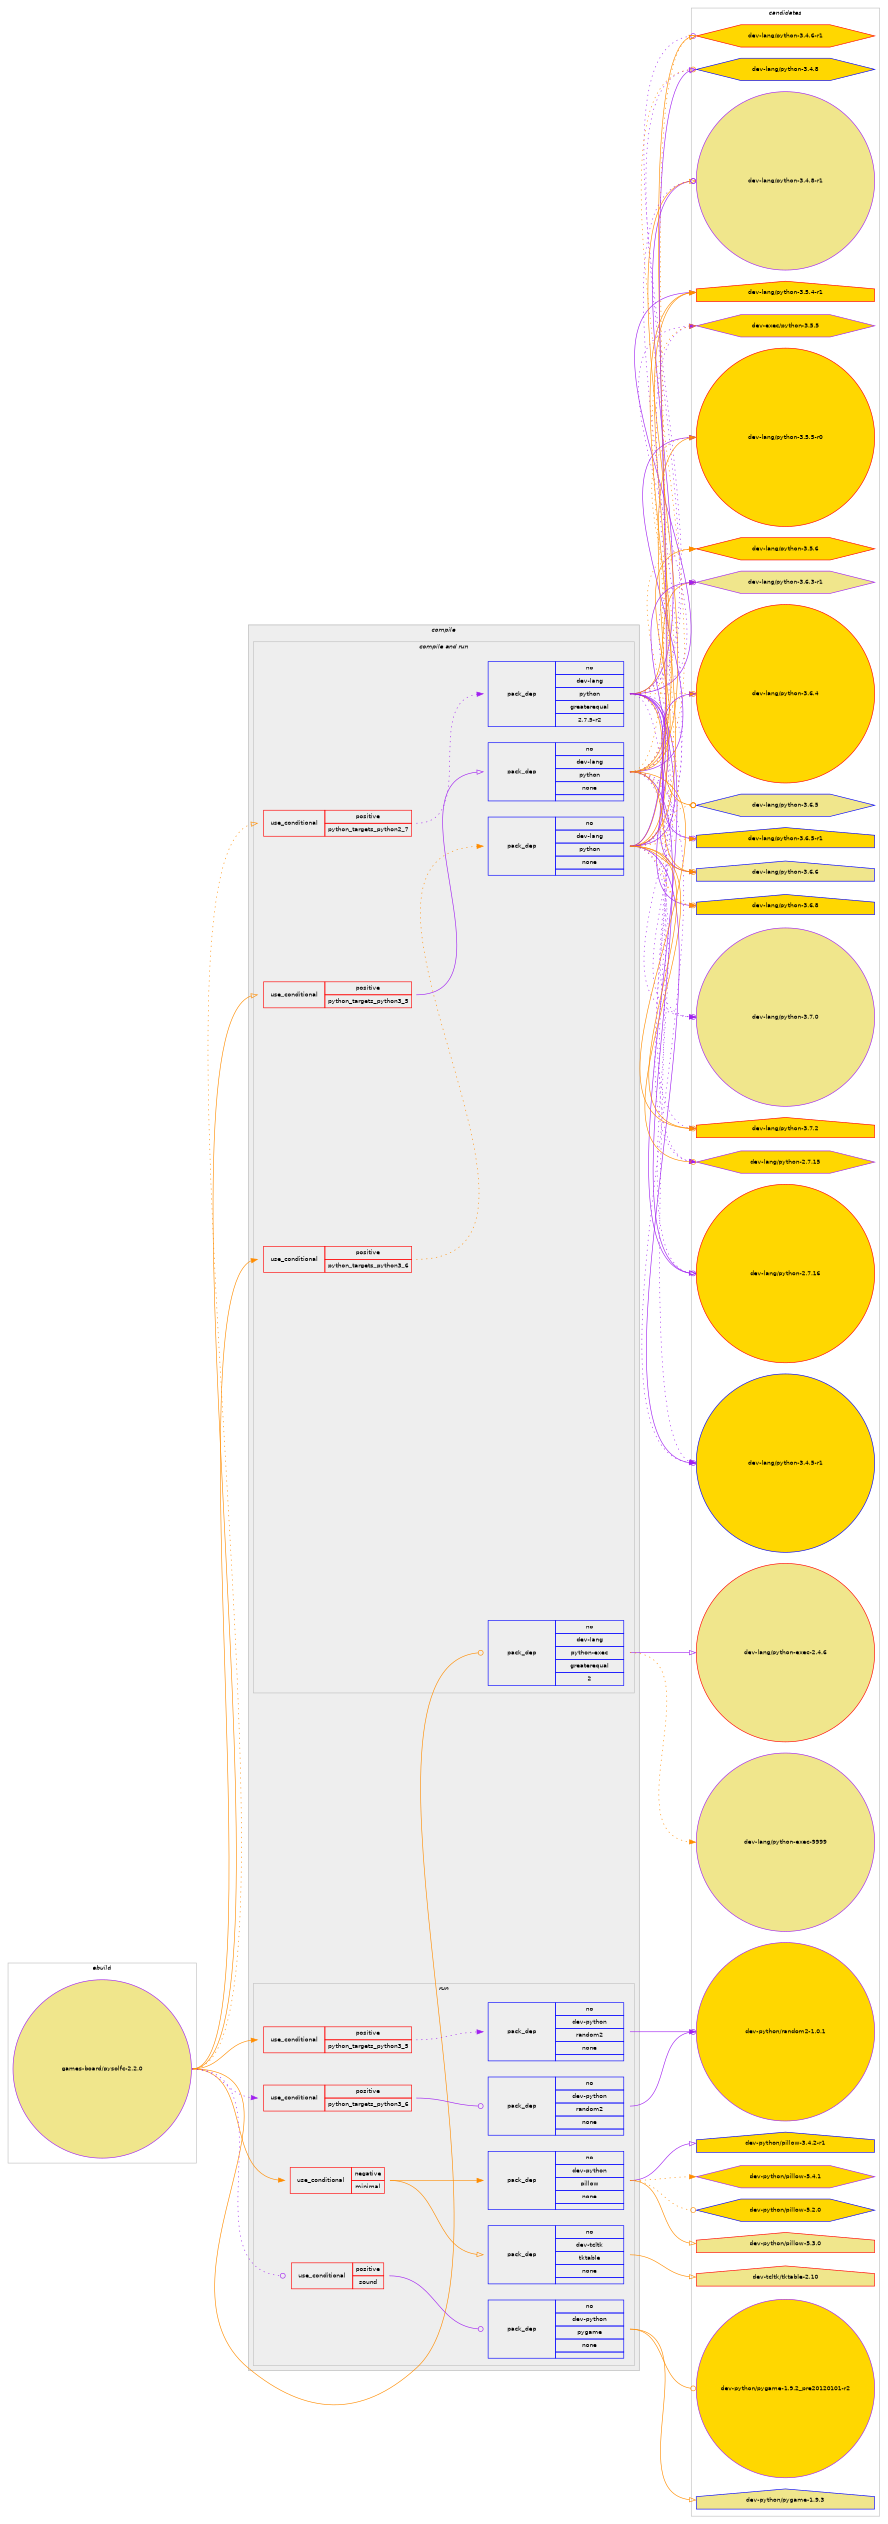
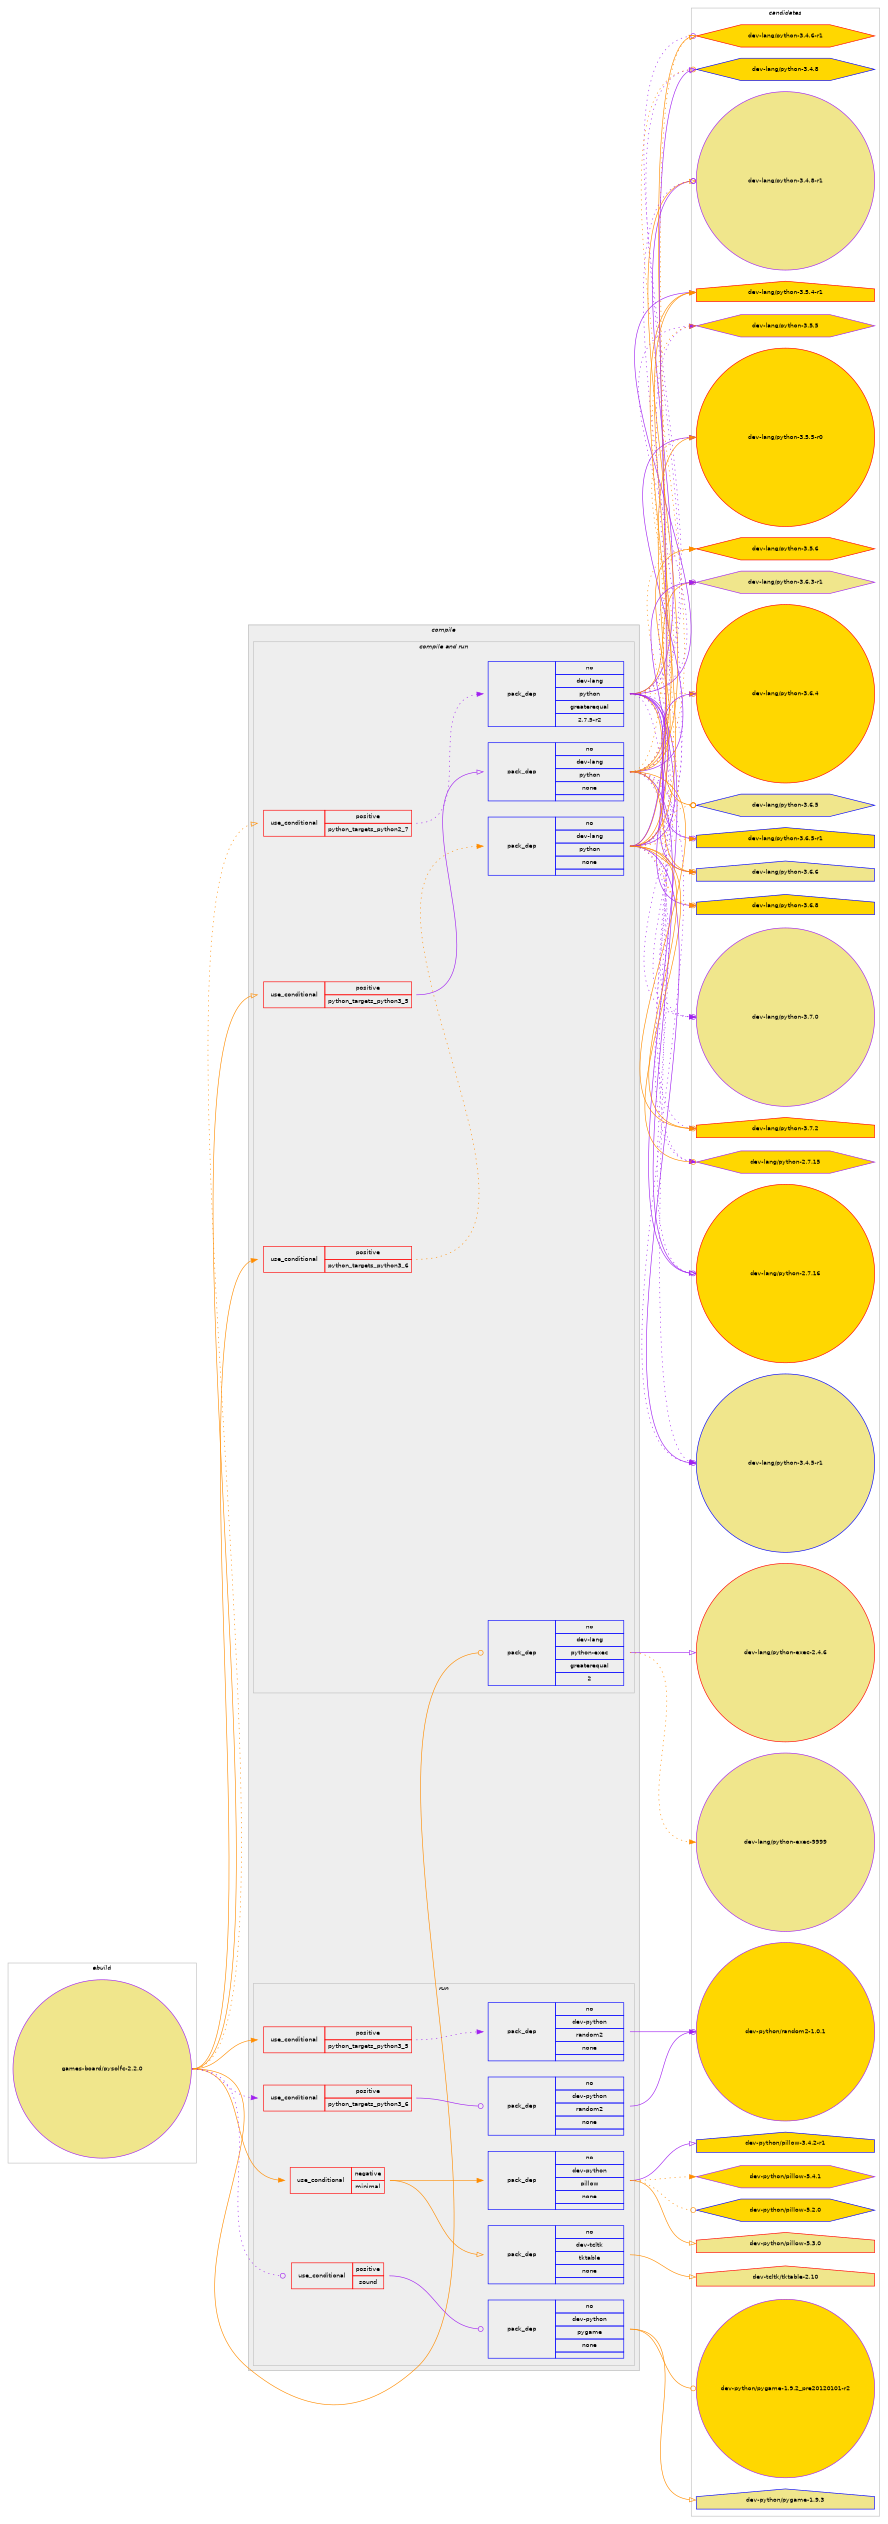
node "dev-exec/python-3.5.5": label "dev-exec/python-3.5.5" -> "dev-lang/python-3.5.5"
node "dev-lang/python-3.4.5-r1": fillcolor gold -> khaki
